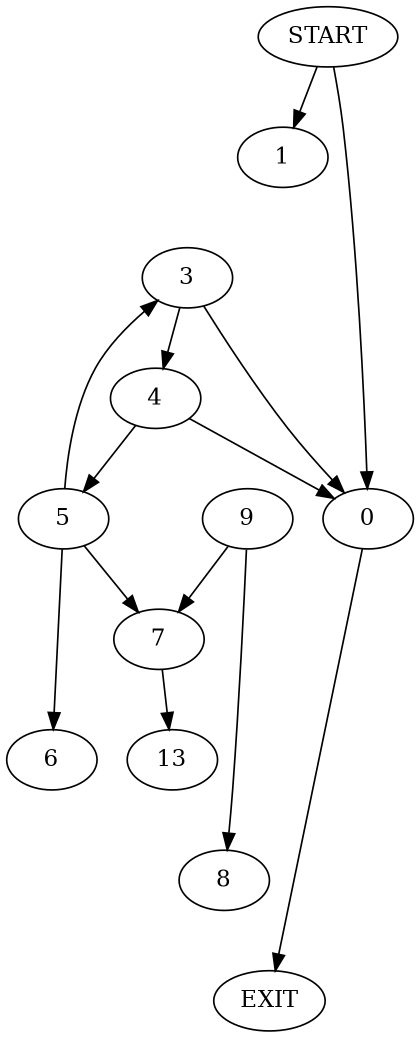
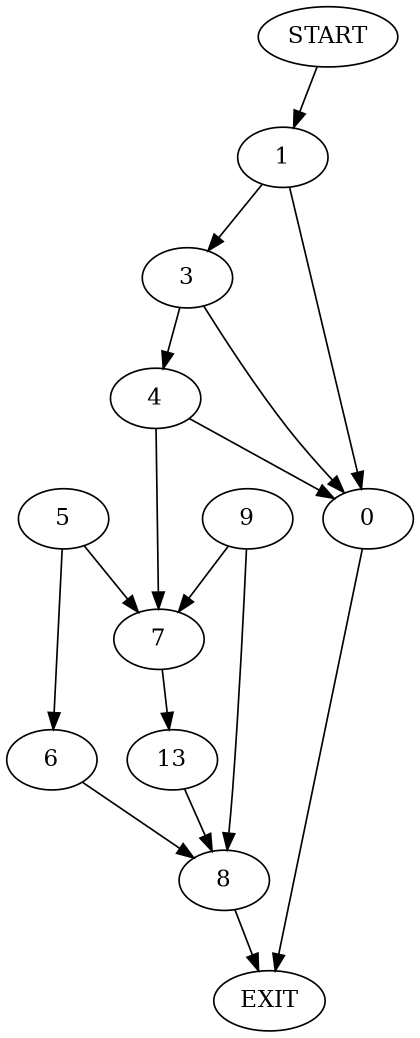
edge "START" -> "0": now "1" -> "0"
edge "5" -> "3": now "1" -> "3"
edge "4" -> "5": now "4" -> "7"
edge "13" -> "8": added
edge "6" -> "8": added
edge "8" -> "EXIT": added
